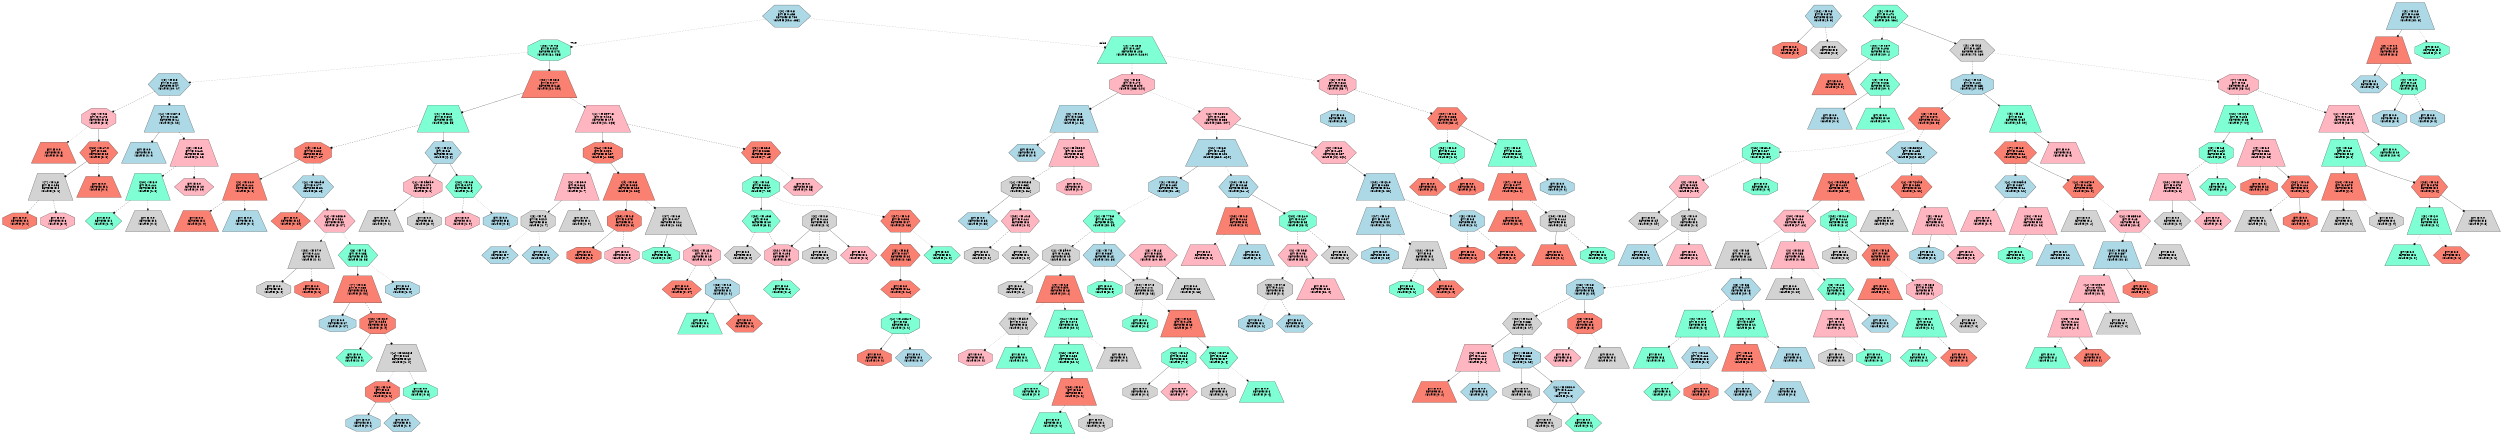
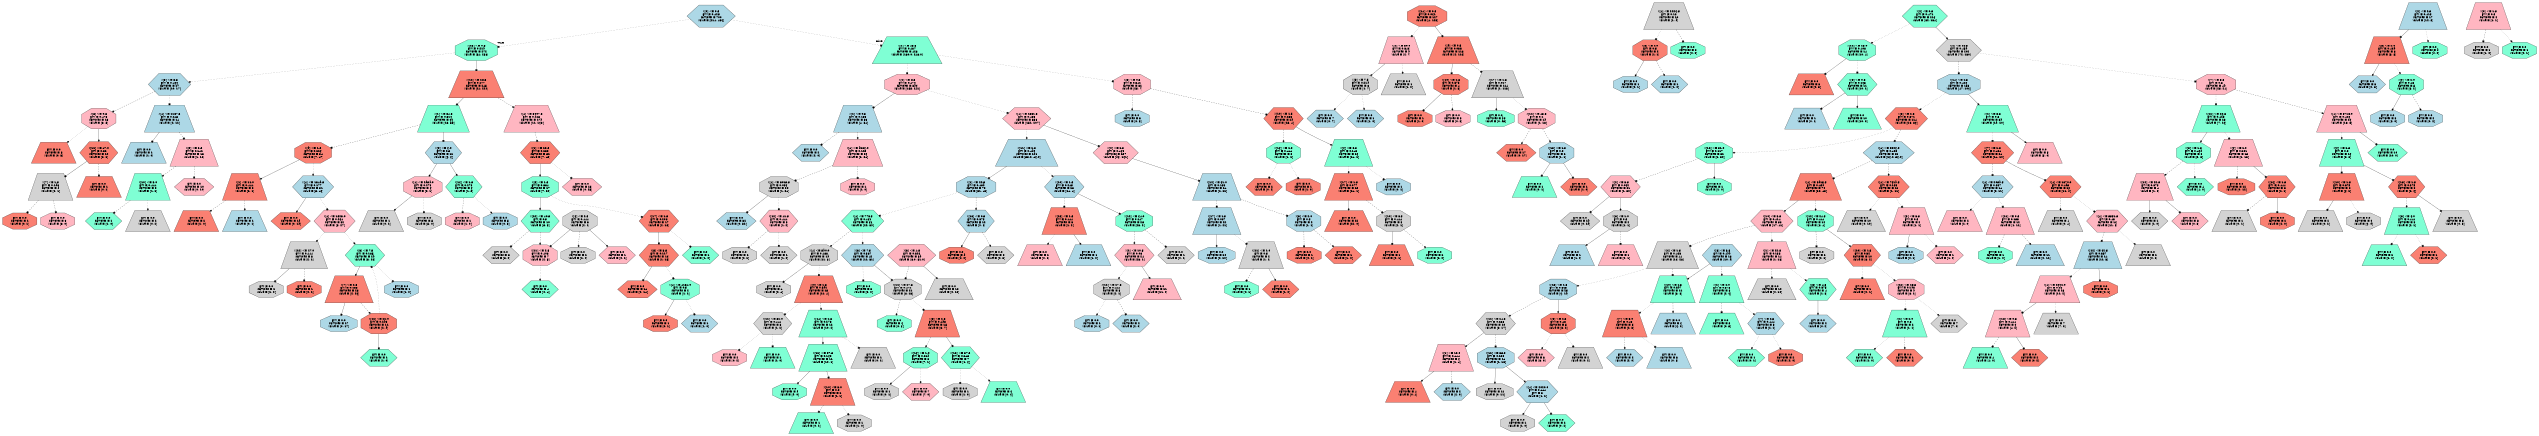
edge "x[4] <= 3607.5 gini = 0.115 samples = 179 value = [11, 168]" -> "x[14] <= 0.5 gini = 0.061 samples = 127 value = [4, 123]": removed
edge "x[1] <= 22.5 gini = 0.489 samples = 73 value = [31, 42]" -> "x[18] <= 0.5 gini = 0.375 samples = 12 value = [9, 3]": added
edge "x[6] <= 1.5 gini = 0.463 samples = 44 value = [16, 28]" -> "x[3] <= 3.5 gini = 0.499 samples = 18 value = [10, 9]": now "x[6] <= 1.5 gini = 0.463 samples = 44 value = [16, 28]" -> "x[10] <= 1.5 gini = 0.397 samples = 11 value = [8, 3]"
edge "x[3] <= 4.5 gini = 0.375 samples = 4 value = [1, 3]" -> "x[0] <= 1.5 gini = 0.5 samples = 2 value = [1, 1]": removed
edge "gini = 0.0 samples = 14 value = [0, 14]" -> "x[4] <= 4184.0 gini = 0.5 samples = 2 value = [1, 1]": now "x[5] <= 3.5 gini = 0.117 samples = 16 value = [1, 15]" -> "x[4] <= 4184.0 gini = 0.5 samples = 2 value = [1, 1]"
edge "x[12] <= 22.0 gini = 0.298 samples = 11 value = [2, 9]" -> "x[4] <= 2226.5 gini = 0.18 samples = 10 value = [1, 9]": now "x[12] <= 22.0 gini = 0.298 samples = 11 value = [2, 9]" -> "x[3] <= 7.5 gini = 0.185 samples = 29 value = [3, 26]"
